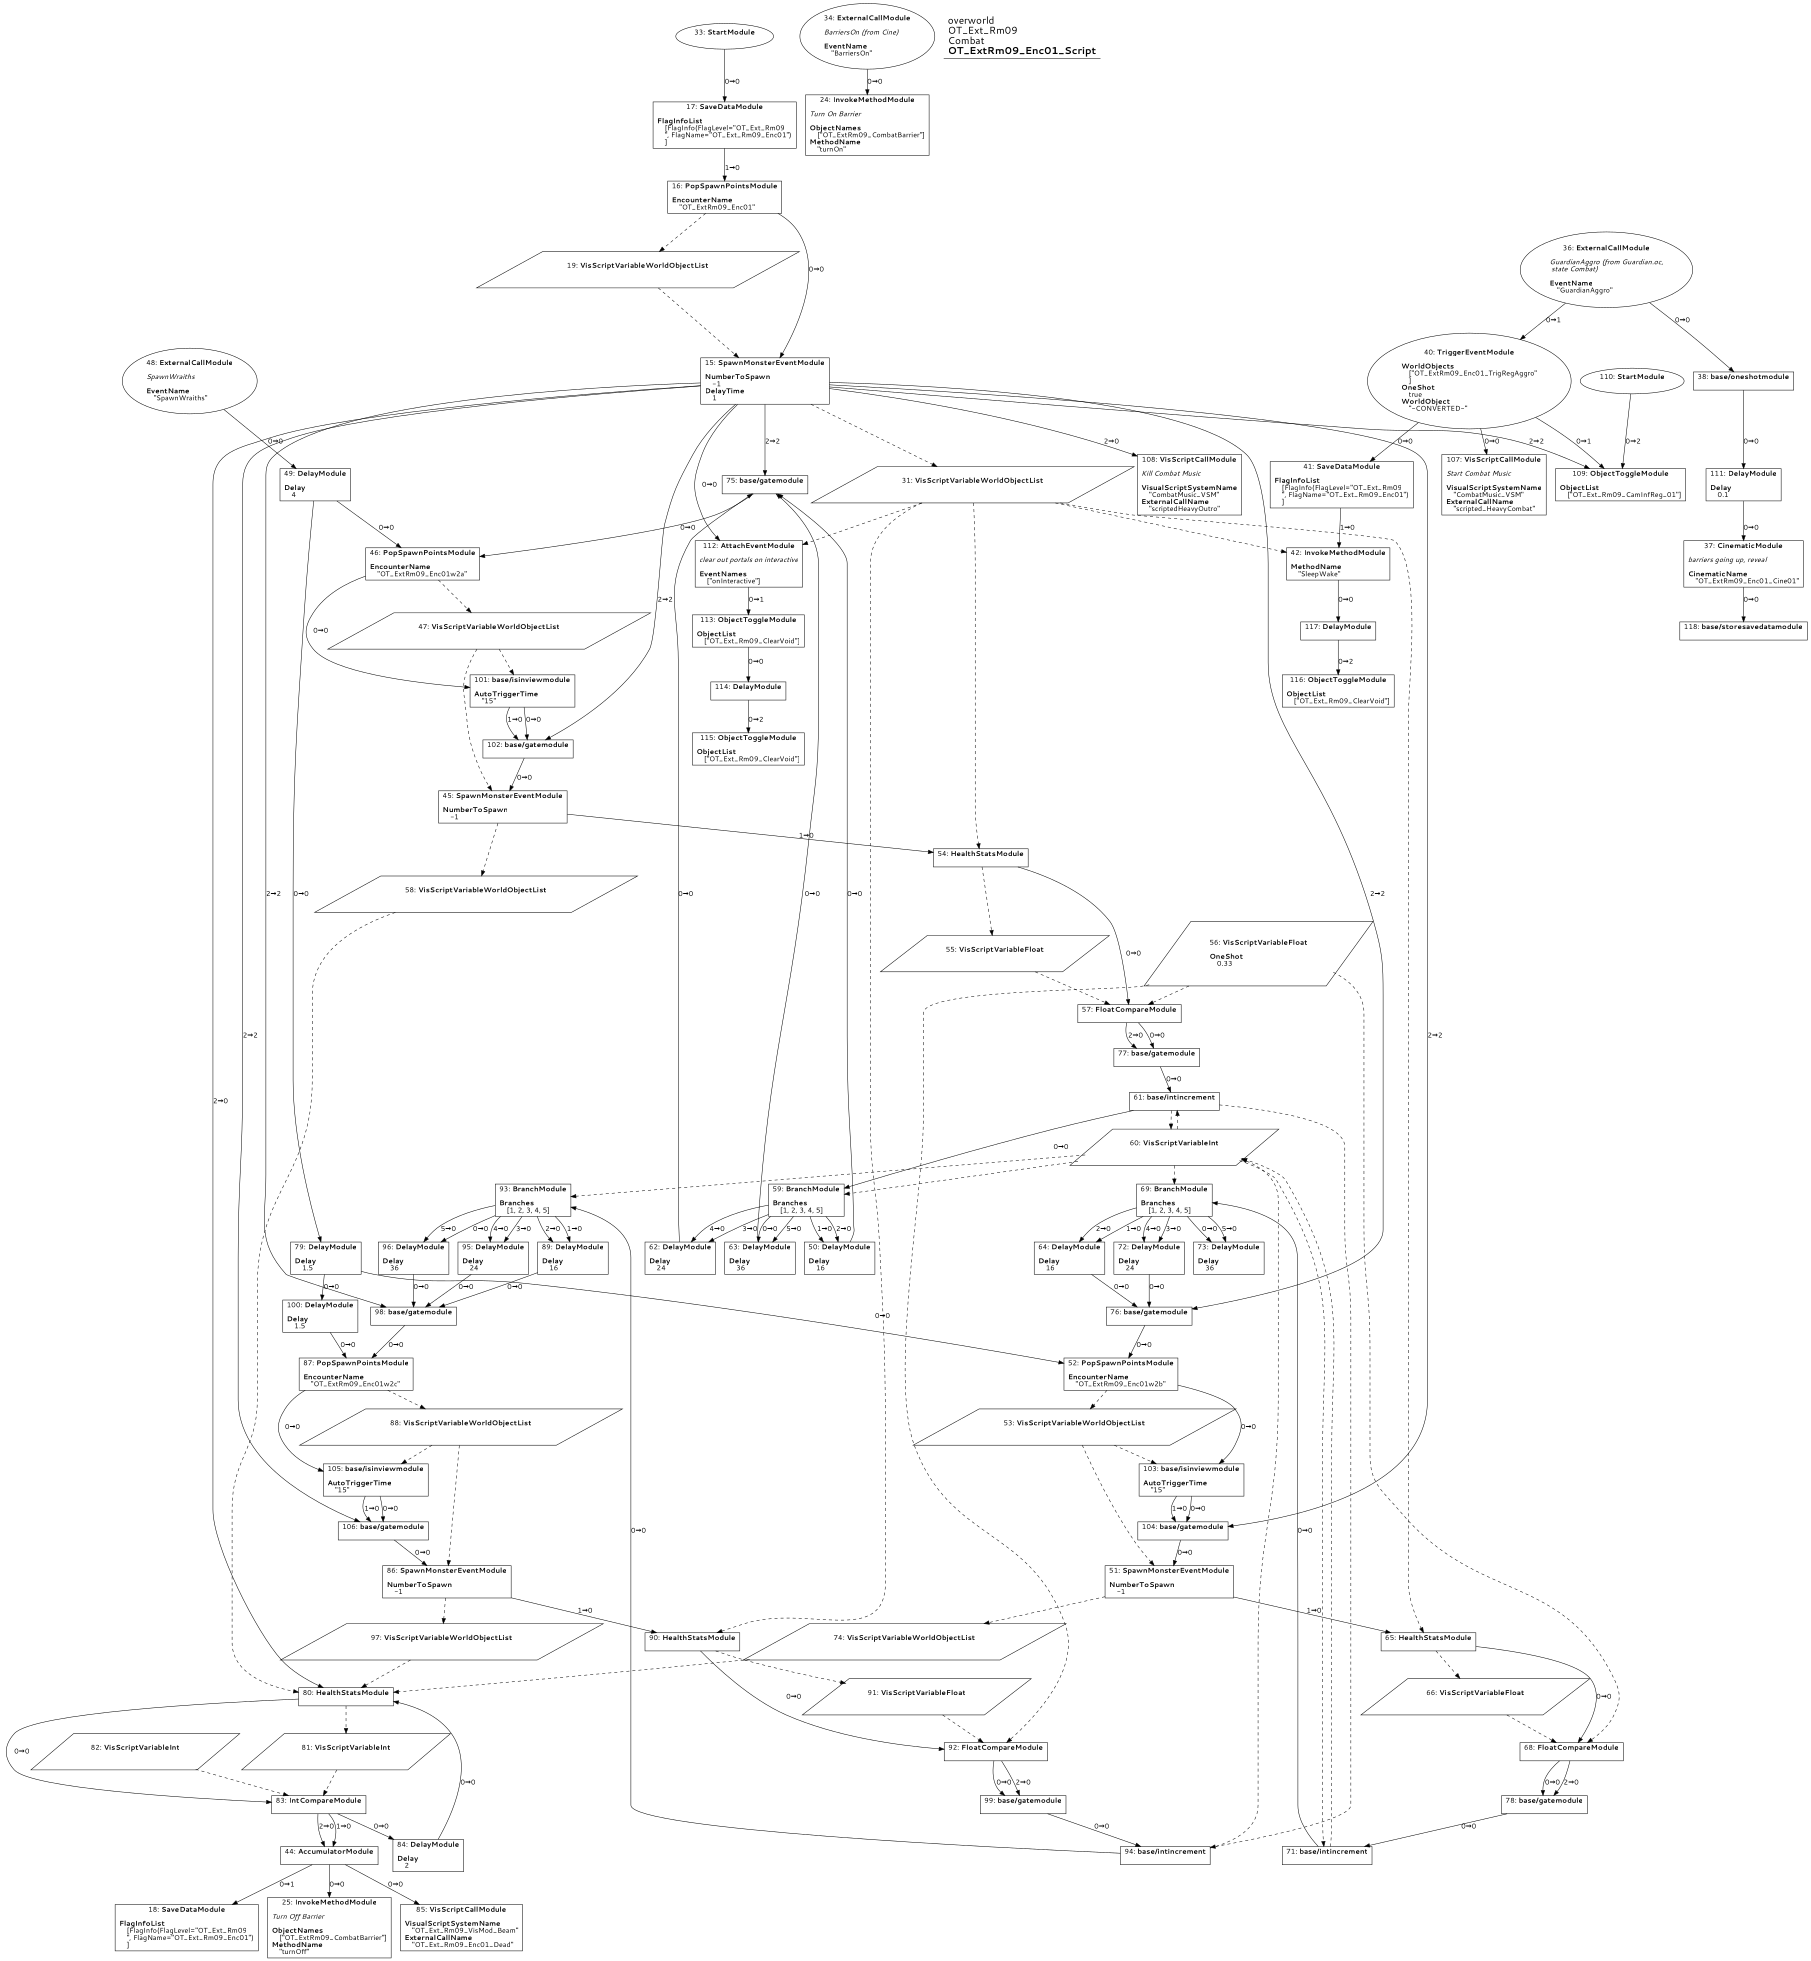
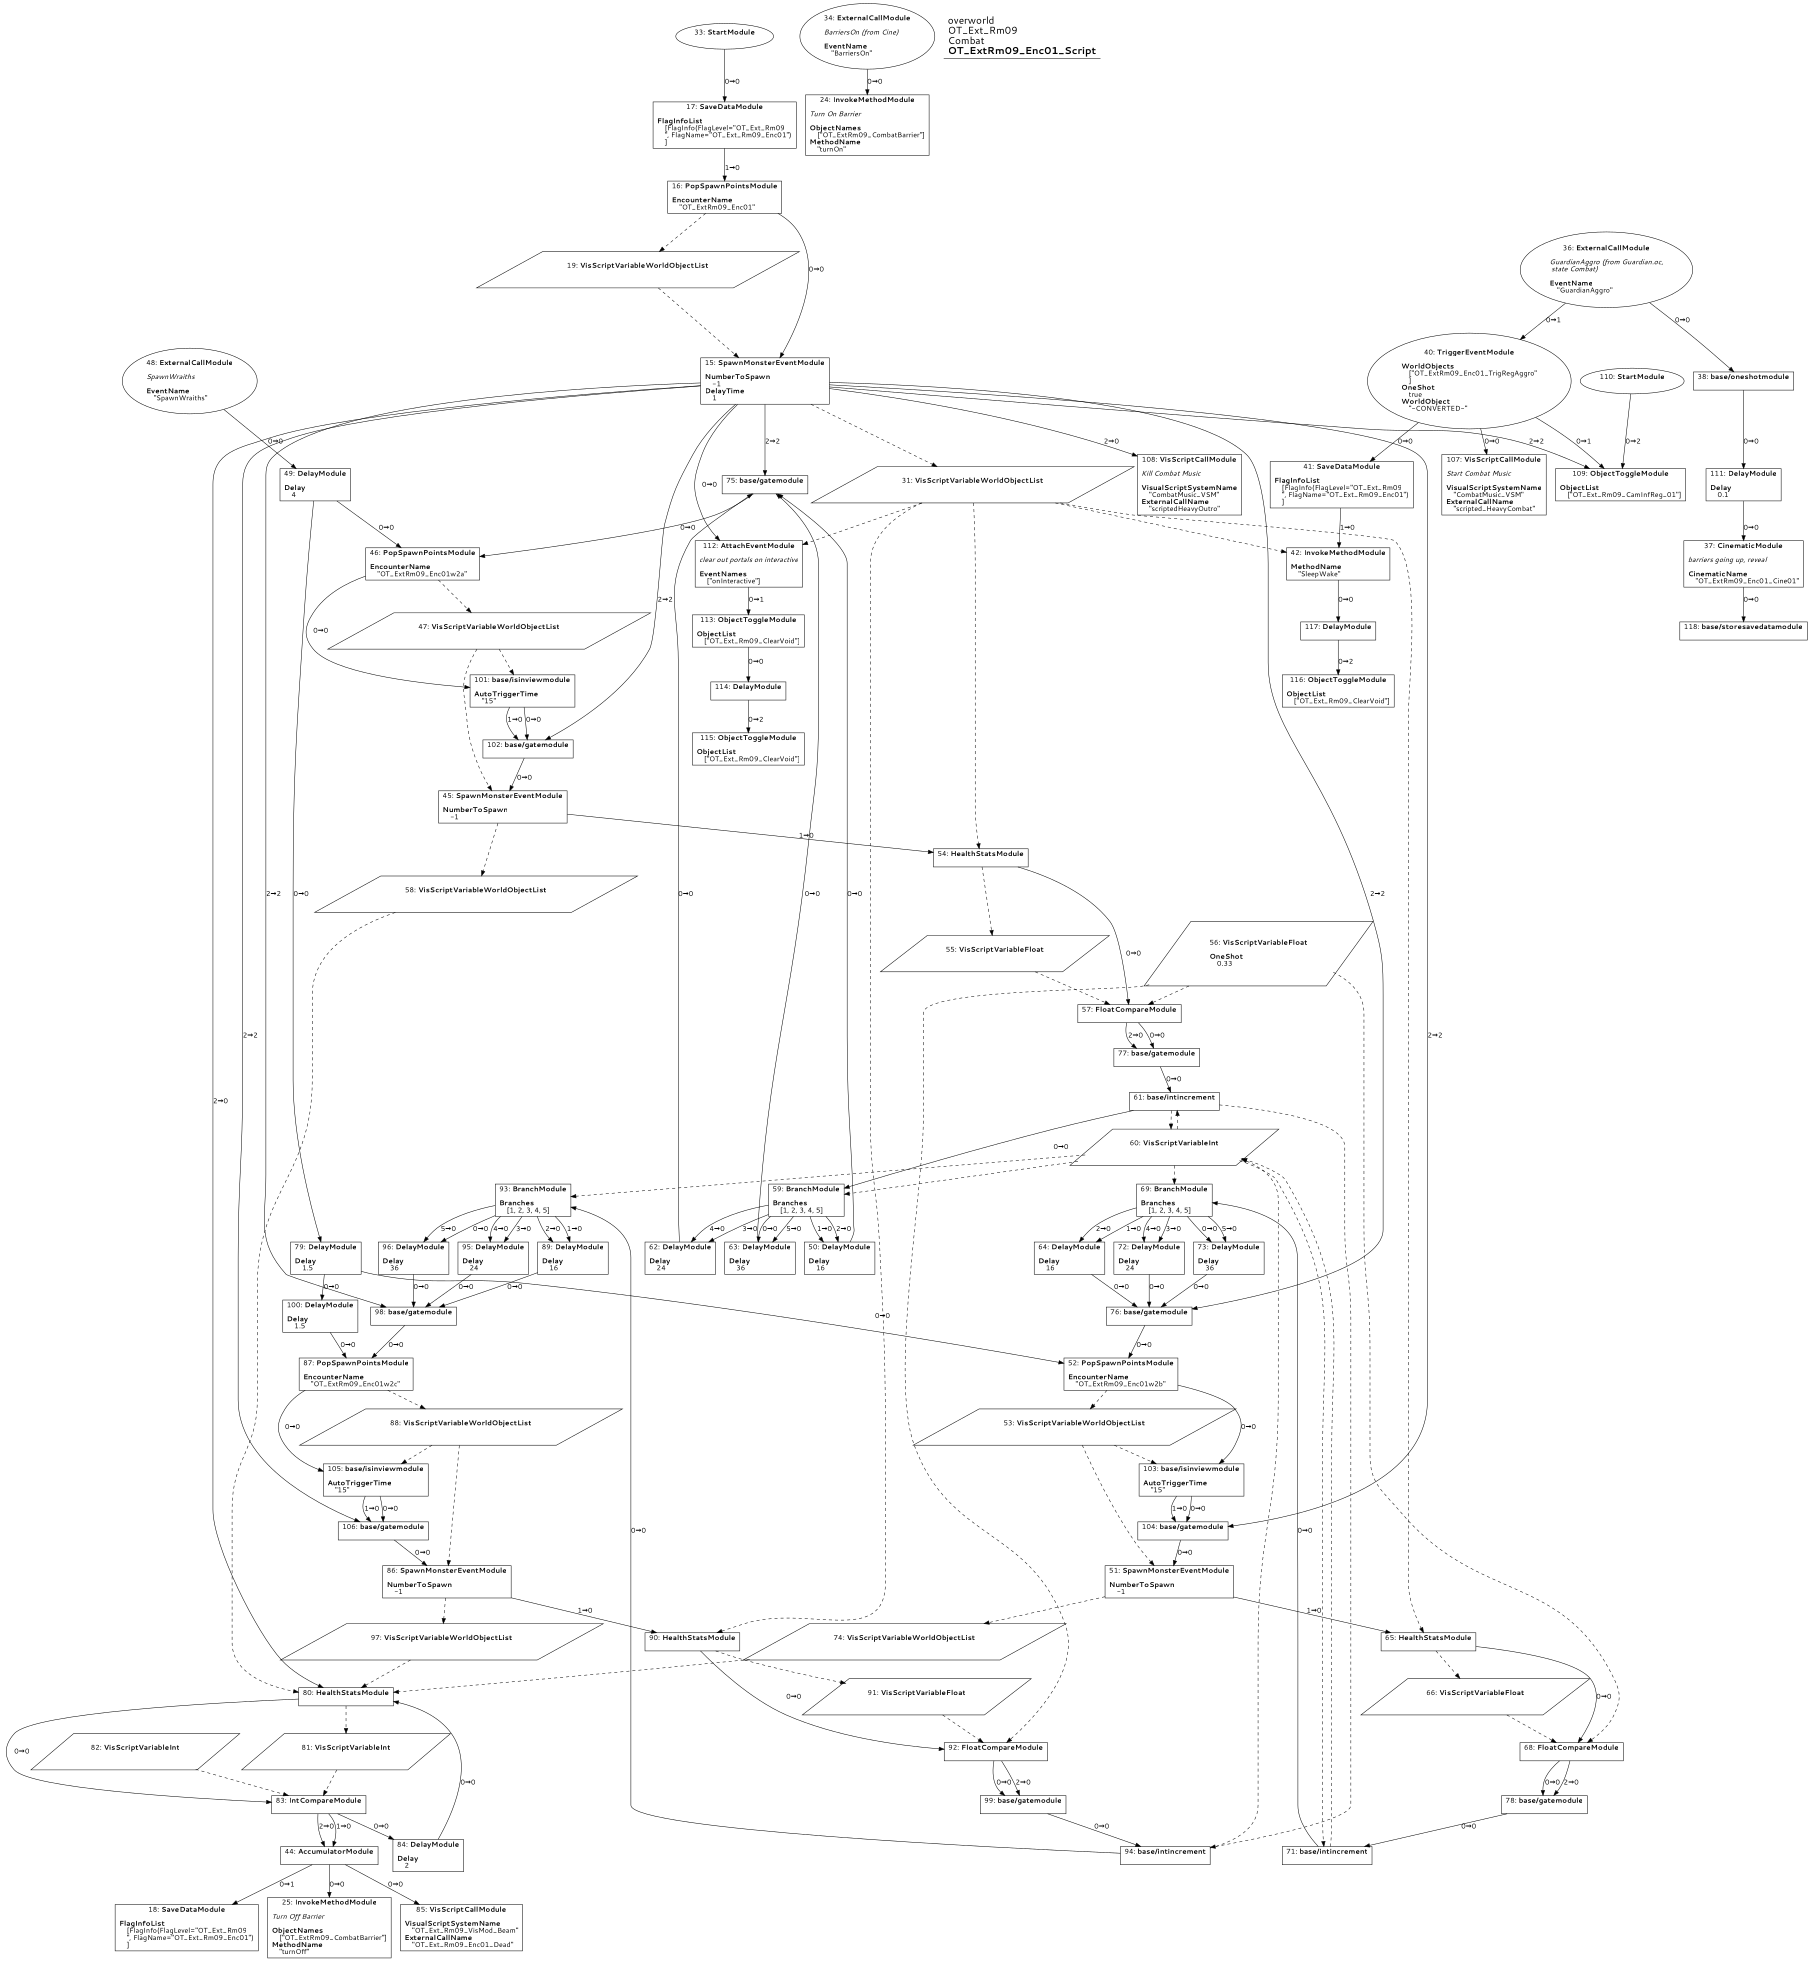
edge "73:" -> "76:": added, label "0→0"
